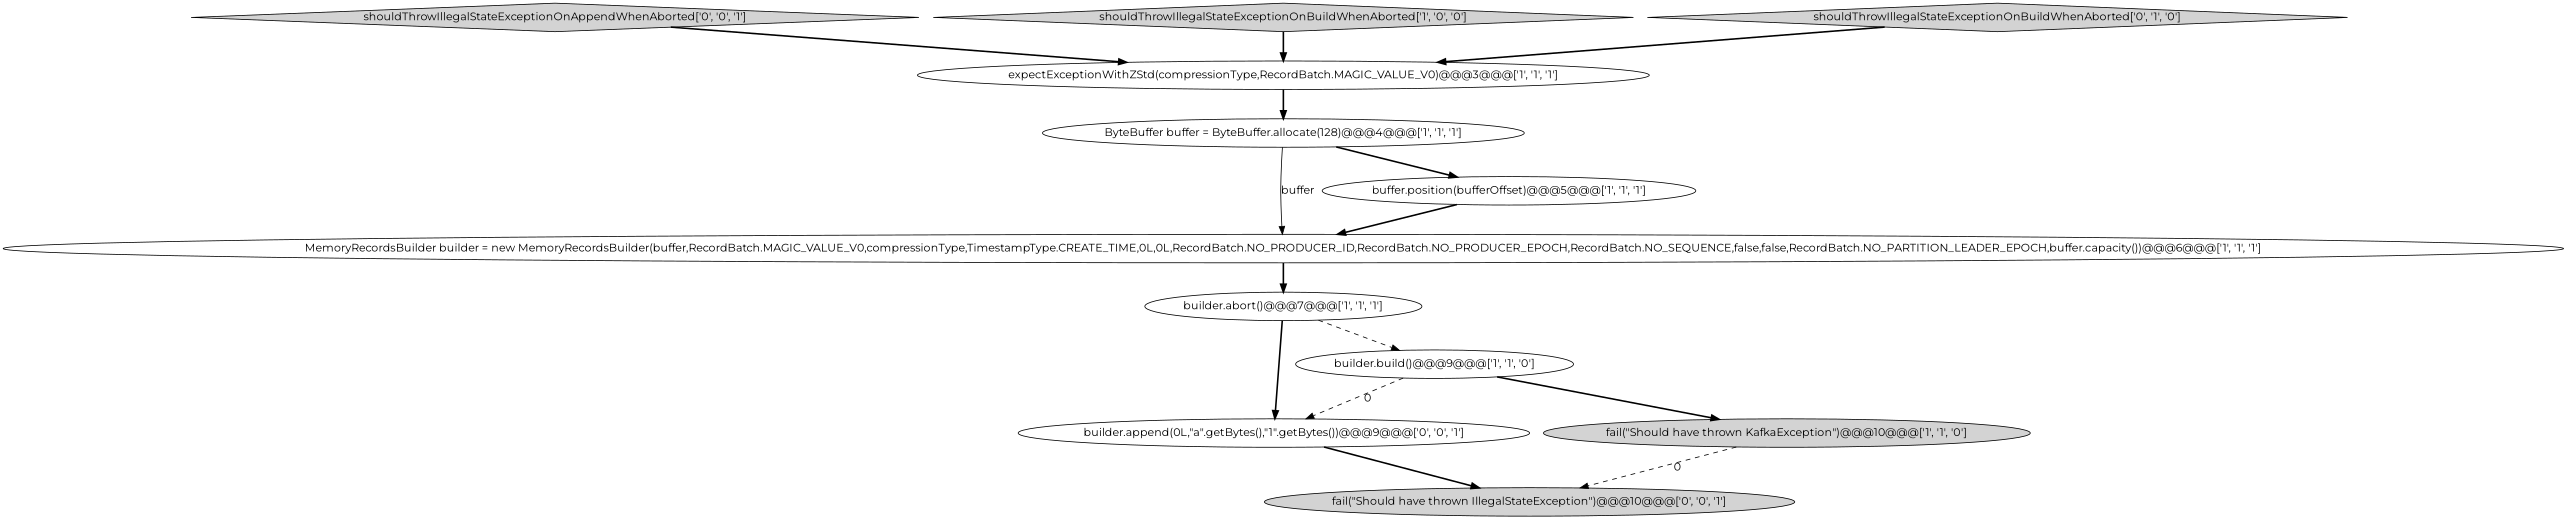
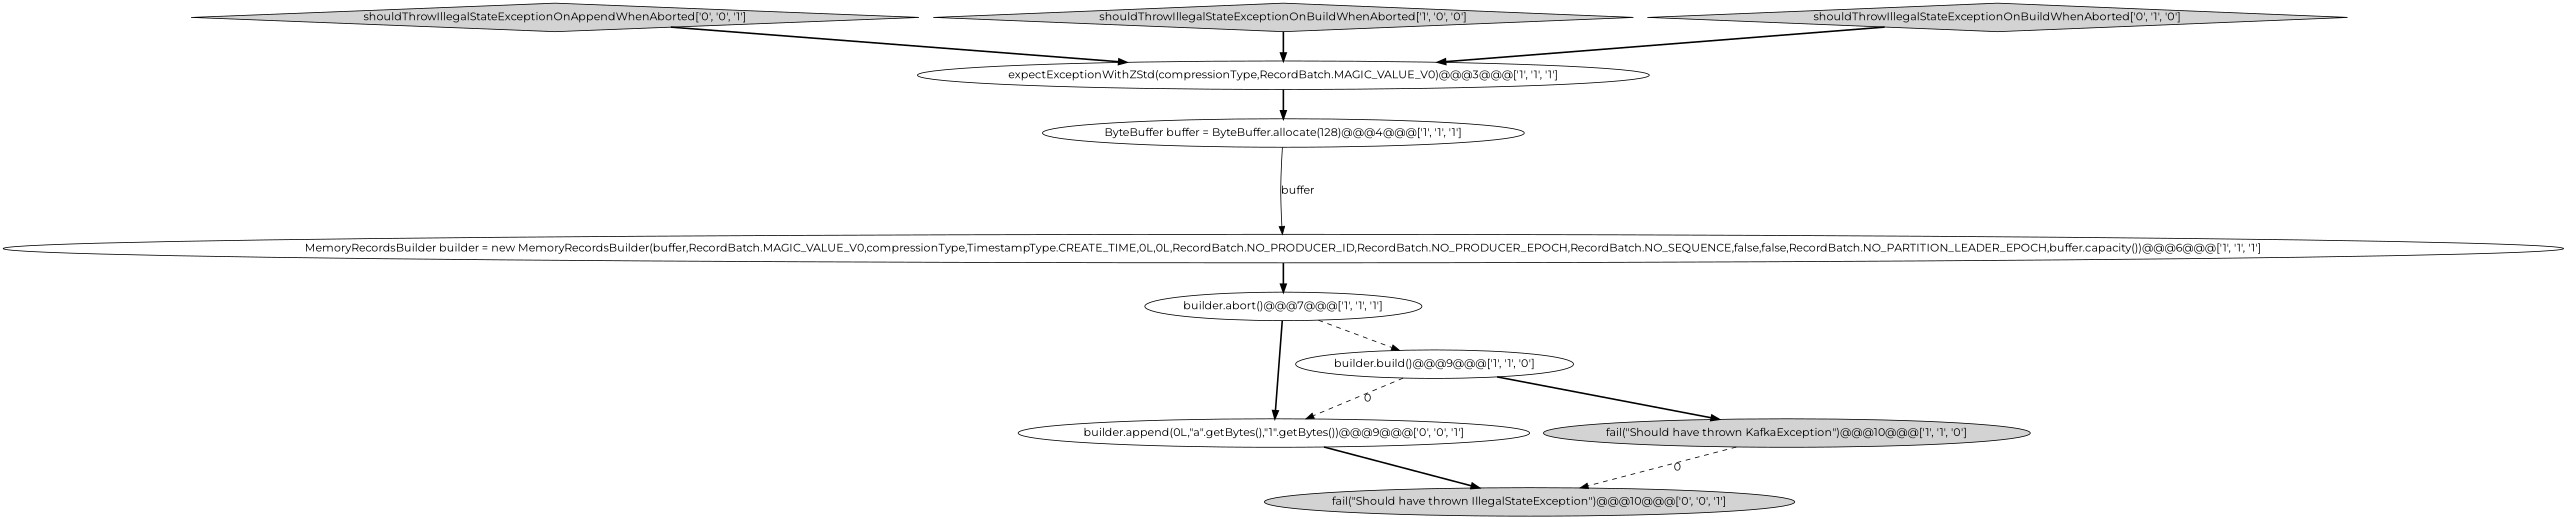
node "buffer.position(bufferOffset)@@@5@@@['1', '1', '1']": removed
